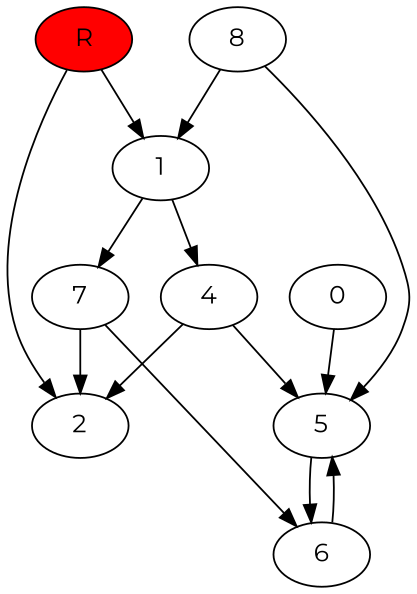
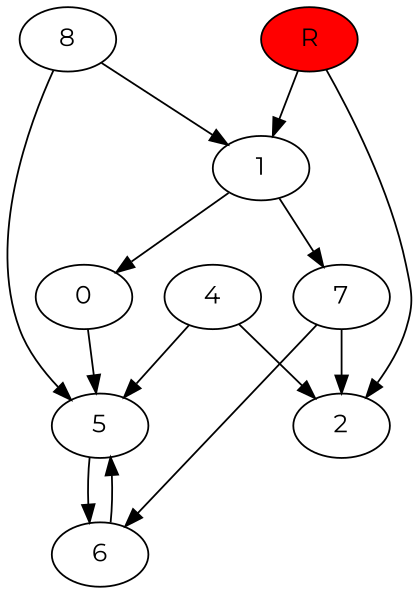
edge "1" -> "4": now "1" -> "0"
